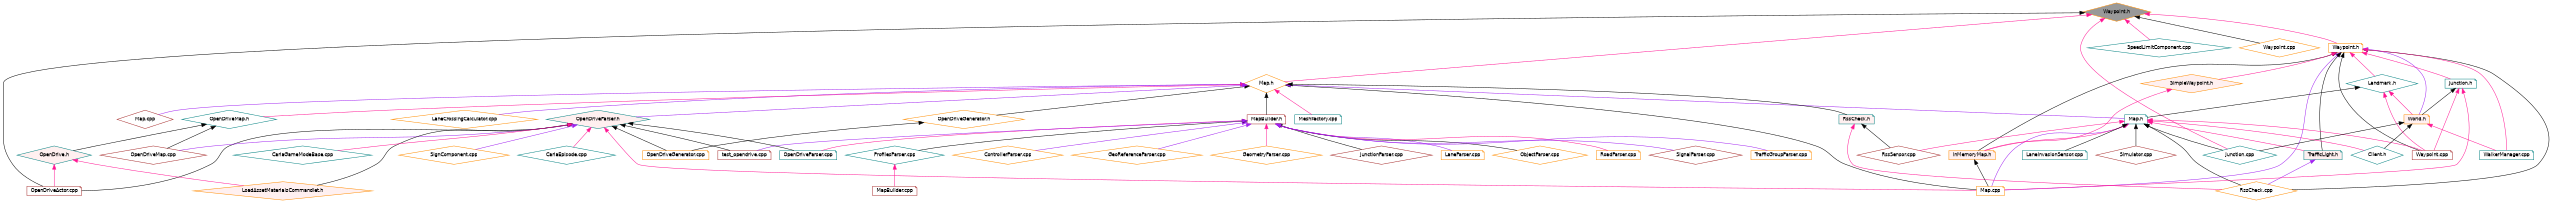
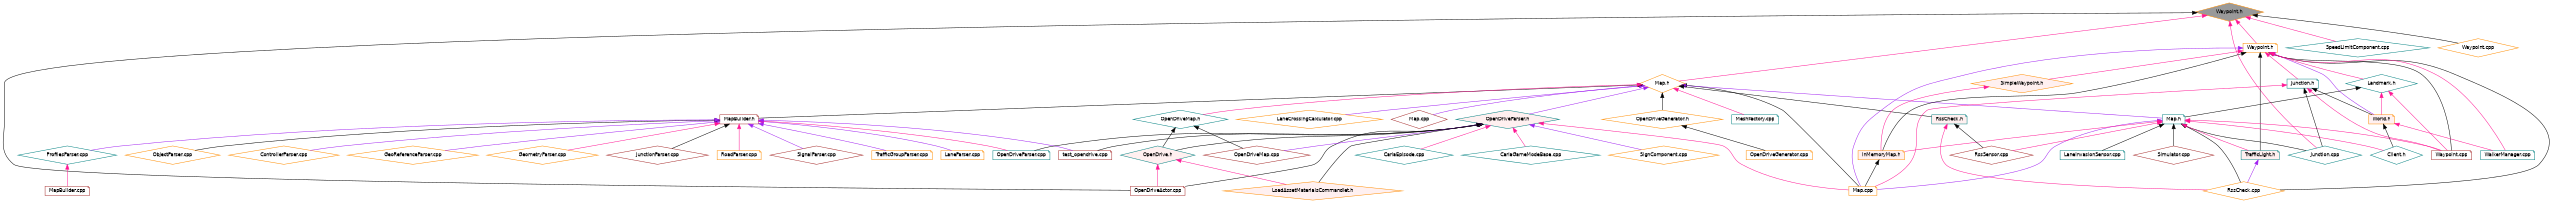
edge "ProfilesParser.cpp" -> "MapBuilder.h": color black -> purple
edge "Junction.cpp" -> "World.h": now "Junction.cpp" -> "Junction.h"
edge "OpenDriveGenerator.cpp" -> "OpenDriveParser.h": now "OpenDrive.h" -> "OpenDriveParser.h"
